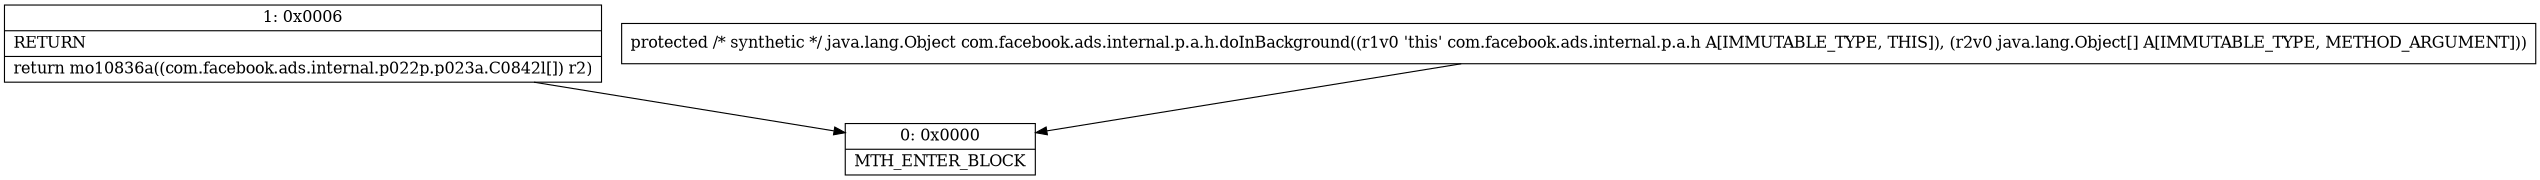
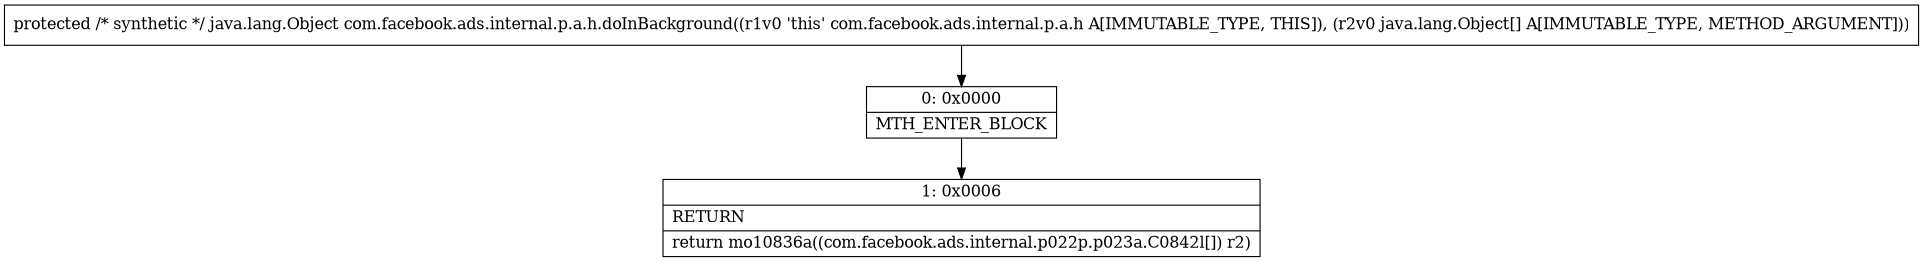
edge "1: 0x0006" -> "0: 0x0000": reversed
